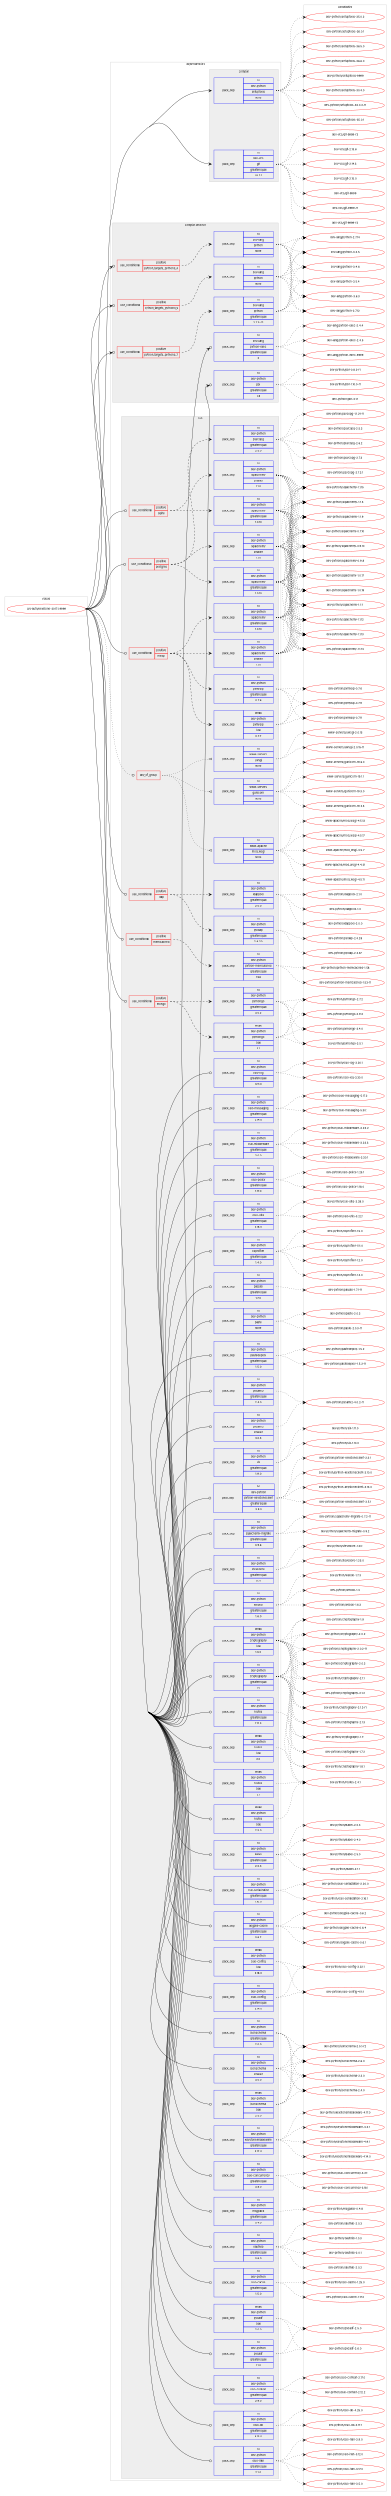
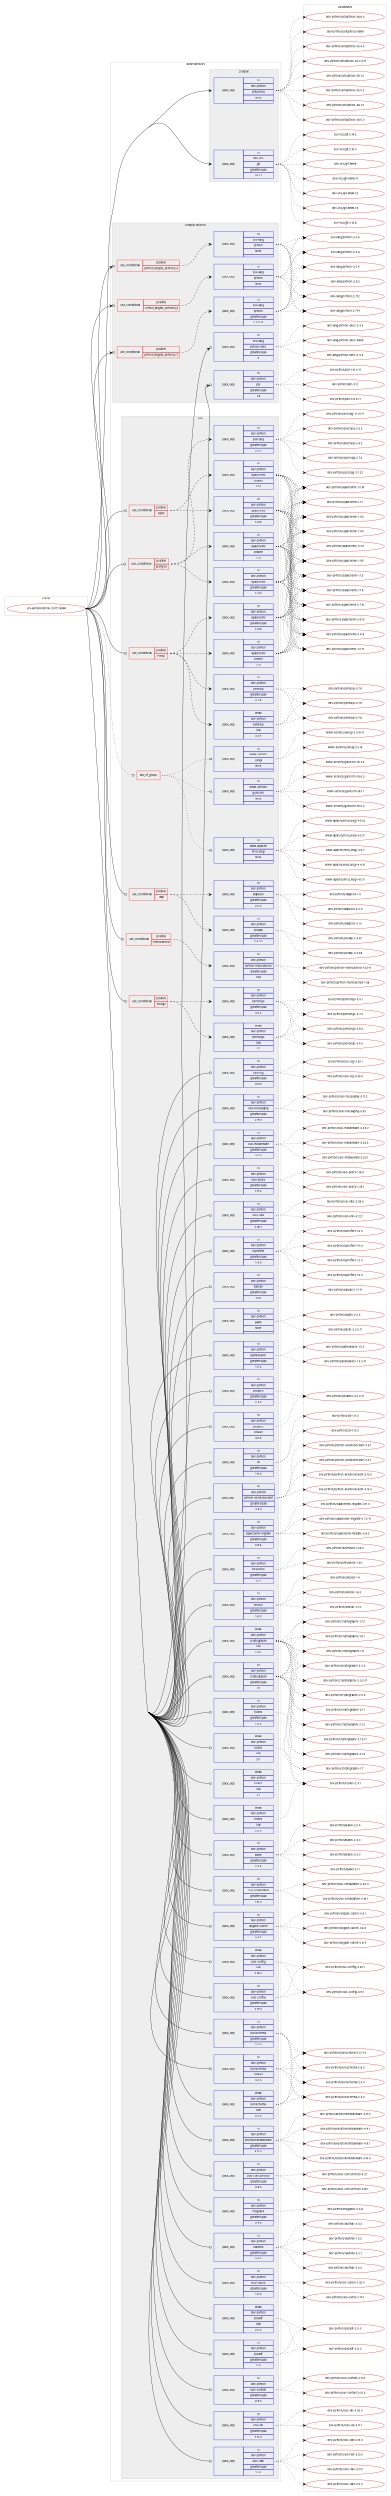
node "dev-python/sqlalchemy-migrate-0.11.0": added
